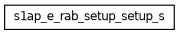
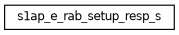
node "s1ap_e_rab_setup_setup_s": label "s1ap_e_rab_setup_setup_s" -> "s1ap_e_rab_setup_resp_s"
